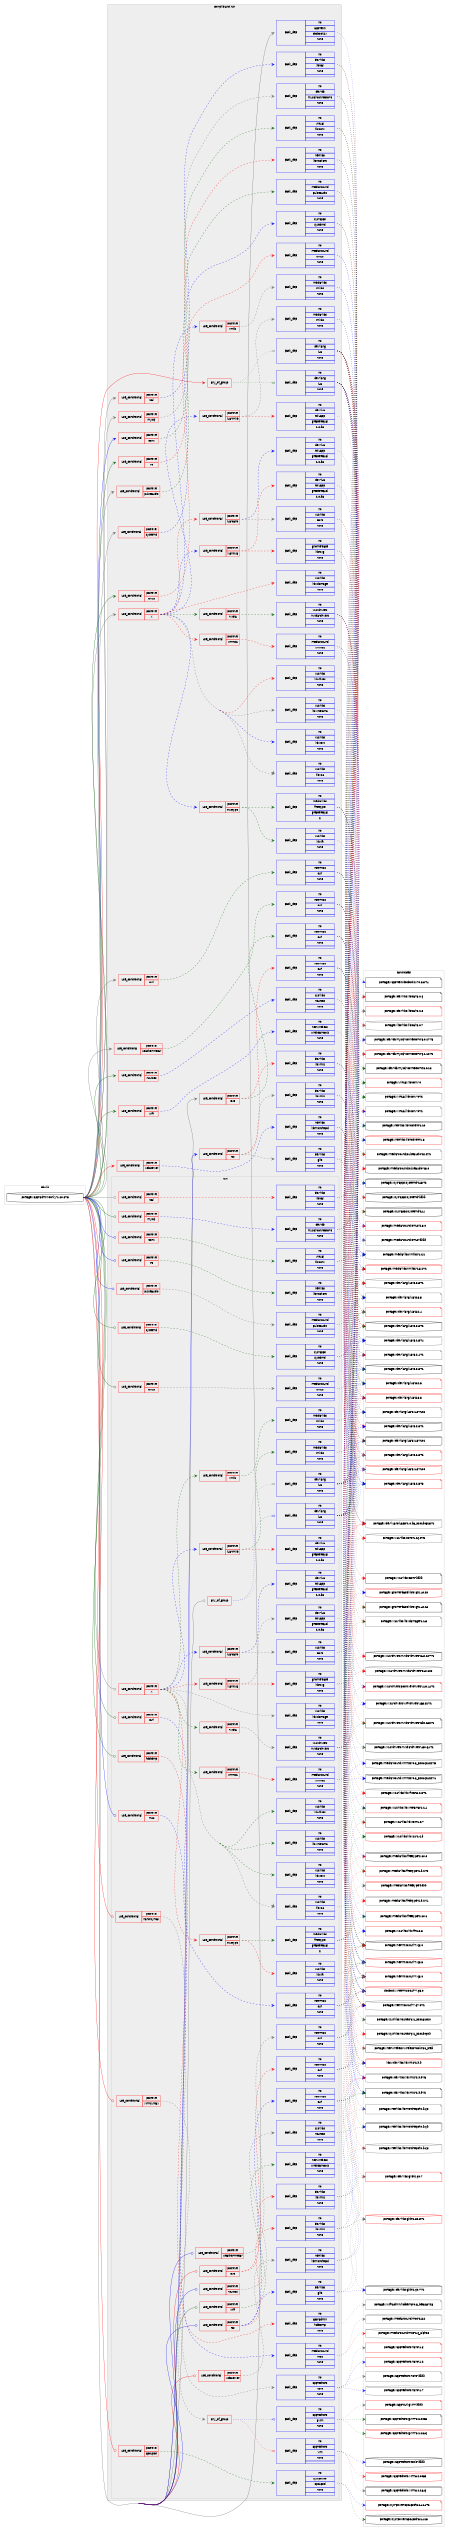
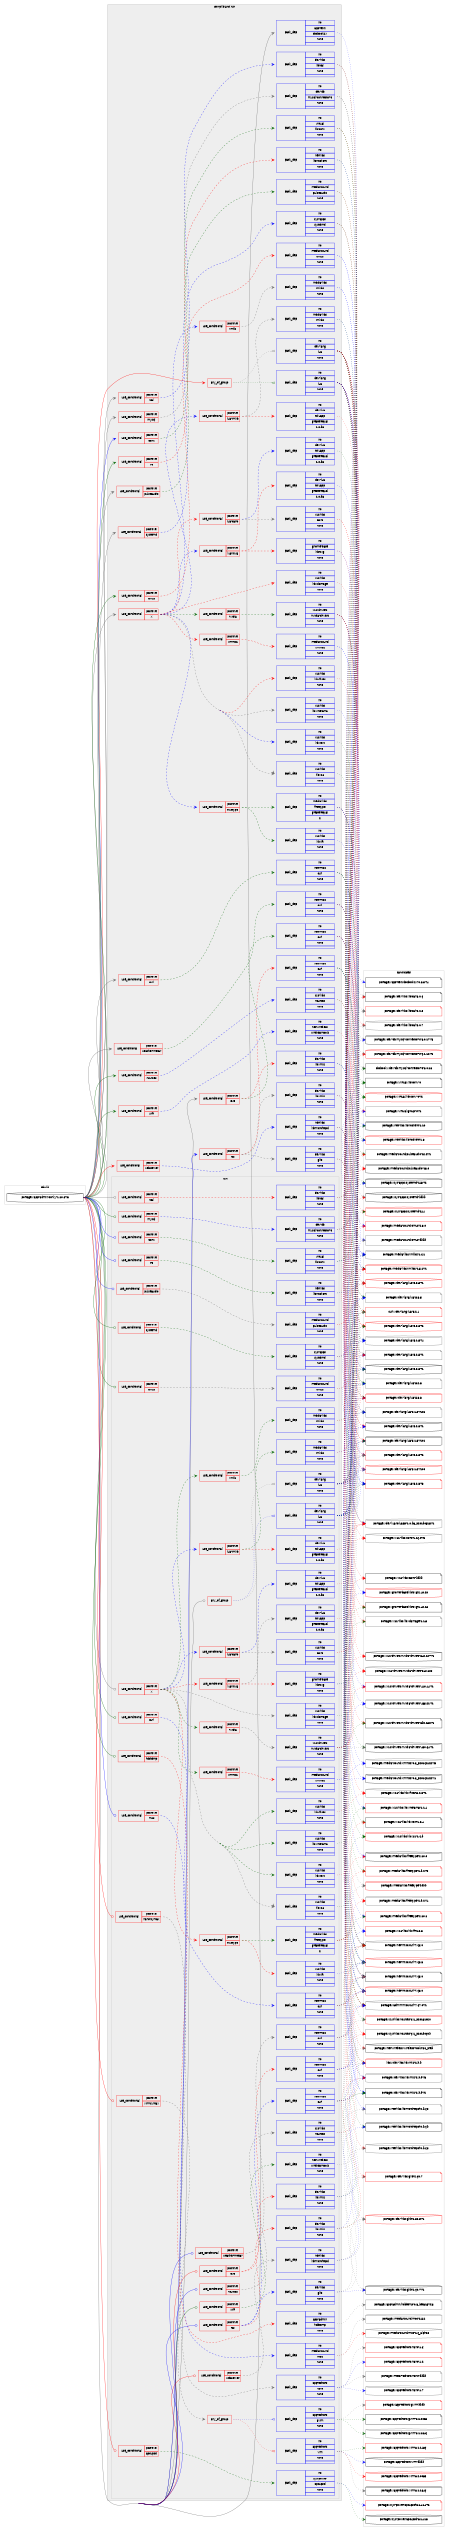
node "portage://libs-libs/libical-3.0.7": label "portage://libs-libs/libical-3.0.7" -> "portage://dev-libs/libical-3.0.7"
node "portage://dev-db/mysql-connector-c-8.0.18": label "portage://dev-db/mysql-connector-c-8.0.18" -> "docbook://dev-db/mysql-connector-c-8.0.18"
node "portage://virtual/libiconv-0": color red -> black
node "portage://virtual/libiconv-0-r2": color gray40 -> red
node "portage://virtual/libiconv-0-r1": label "portage://virtual/libiconv-0-r1" -> "portage://virtual/group-0-r1"
node "portage://sys-apps/systemd-244": color black -> red
node "portage://dev-lang/lua-5.3.5-r1": color gray40 -> red
node "portage://dev-lang/lua-5.2.4": label "portage://dev-lang/lua-5.2.4" -> "curl://dev-lang/lua-5.2.4"
node "portage://dev-lang/lua-5.3.3-r2": color black -> red
node "portage://dev-lang/lua-5.2.4-r1": label "portage://dev-lang/lua-5.2.4-r1" -> "portage://dev-lang/lua-5.2.5-r1"
node "portage://dev-lang/lua-5.2.3": color red -> gray40
node "portage://x11-drivers/positive-drivers-440.44-r1": label "portage://x11-drivers/positive-drivers-440.44-r1" -> "portage://x11-drivers/nvidia-drivers-440.44-r1"
node "portage://x11-drivers/wifi-drivers-435.21-r1": label "portage://x11-drivers/wifi-drivers-435.21-r1" -> "portage://x11-drivers/nvidia-drivers-435.21-r1"
node "portage://x11-libs/libXext-1.3.7": label "portage://x11-libs/libXext-1.3.7" -> "portage://x11-libs/libXext-1.3.4"
node "portage://net-misc/curl-7.66.0": color black -> gray40
node "portage://net-misc/curl-7.65.0": color red -> black
node "docbook://net-misc/curl-7.68.0": label "docbook://net-misc/curl-7.68.0" -> "portage://net-misc/curl-7.68.0"
node "portage://net-misc/curl-7.67.0-r1": label "portage://net-misc/curl-7.67.0-r1" -> "portage://admin-misc/curl-7.67.0-r1"
node "portage://sys-libs/ncurses-6.1_p20181020": color gray40 -> red
node "portage://wifi-admin/hddtemp-0.3_beta15-r28": label "portage://wifi-admin/hddtemp-0.3_beta15-r28" -> "portage://app-admin/hddtemp-0.3_beta15-r28"
node "portage://app-editors/nano-9999": label "portage://app-editors/nano-9999" -> "portage://metar-editors/nano-9999"
node "portage://app-curl/gvim-9999": label "portage://app-curl/gvim-9999" -> "portage://app-editors/gvim-9999"
node "portage://app-editors/gvim-8.1.1846": color red -> gray40
node "portage://app-editors/vim-8.1.1486": added
node "portage://app-editors/tools-9999": label "portage://app-editors/tools-9999" -> "portage://app-editors/vim-9999"
